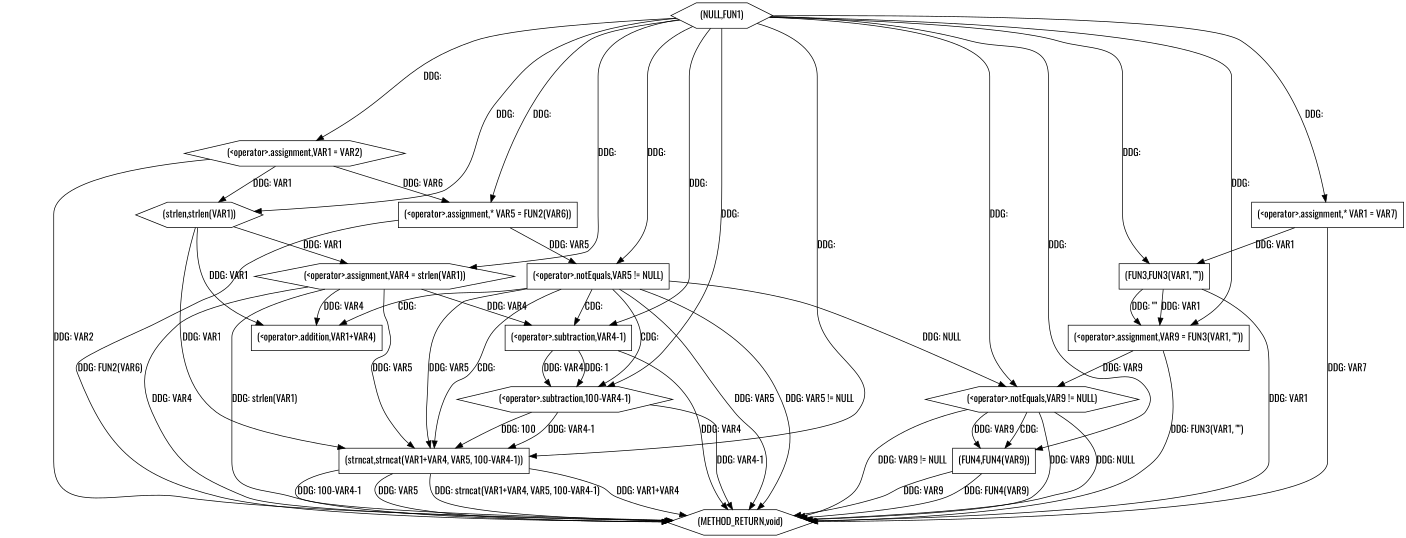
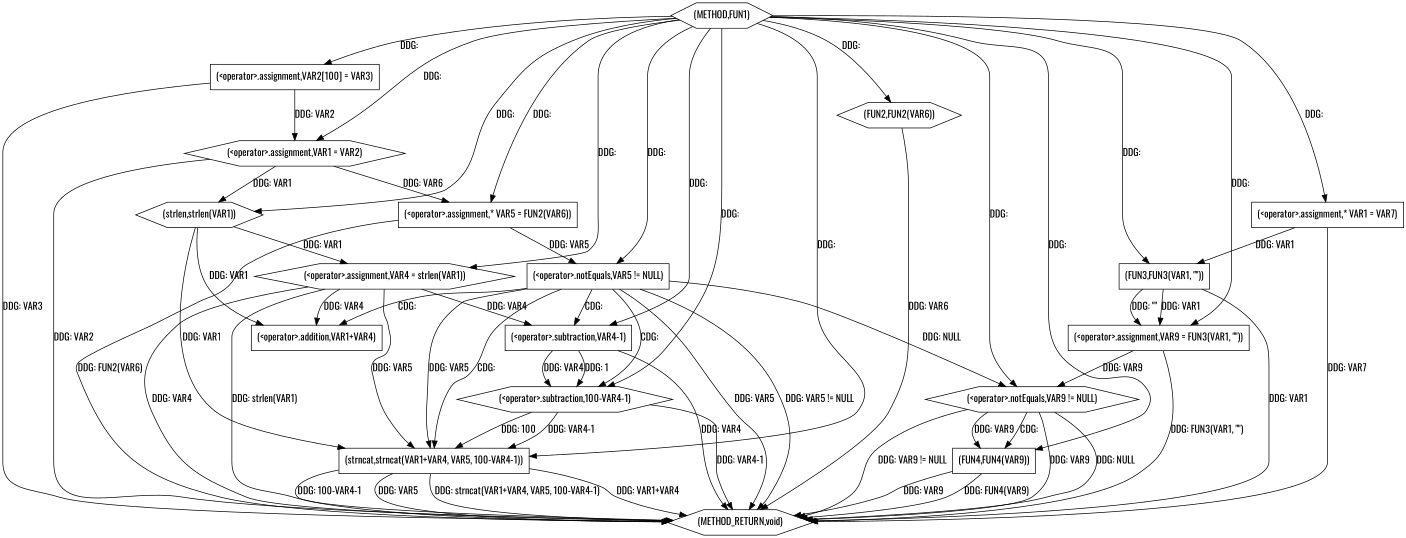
node "(NULL,FUN1)": label "(NULL,FUN1)" -> "(METHOD,FUN1)"
node "(<operator>.assignment,VAR2[100] = VAR3)": added
node "(FUN2,FUN2(VAR6))": added
